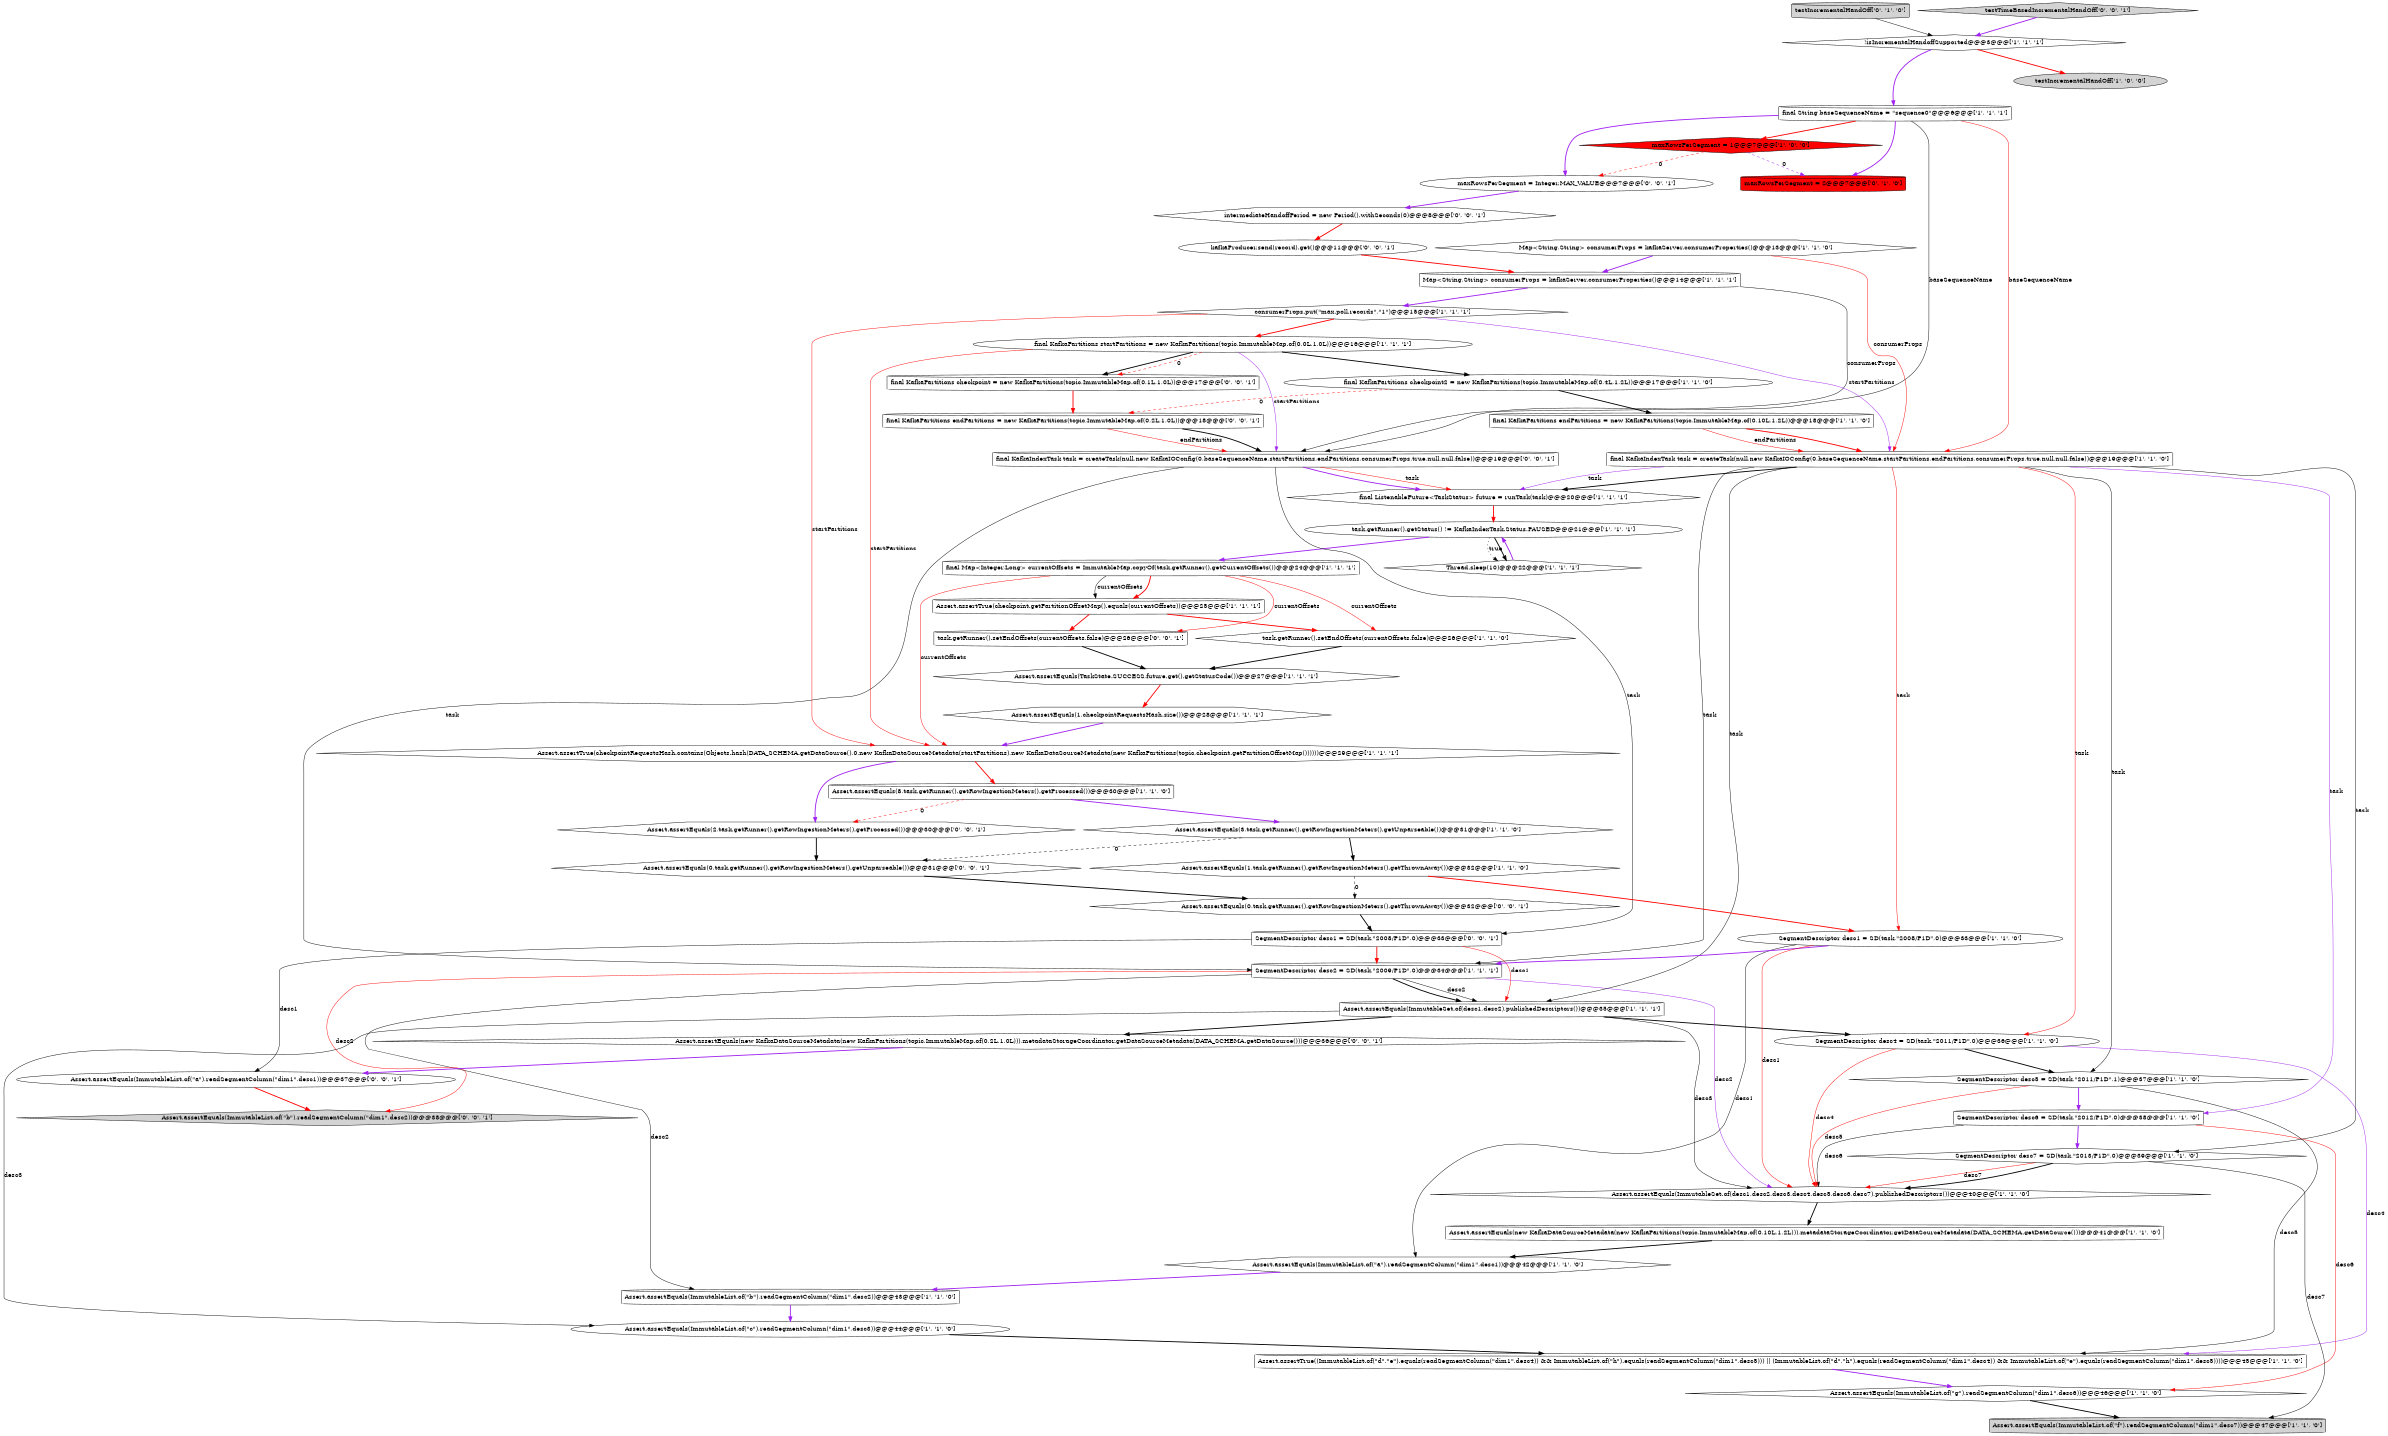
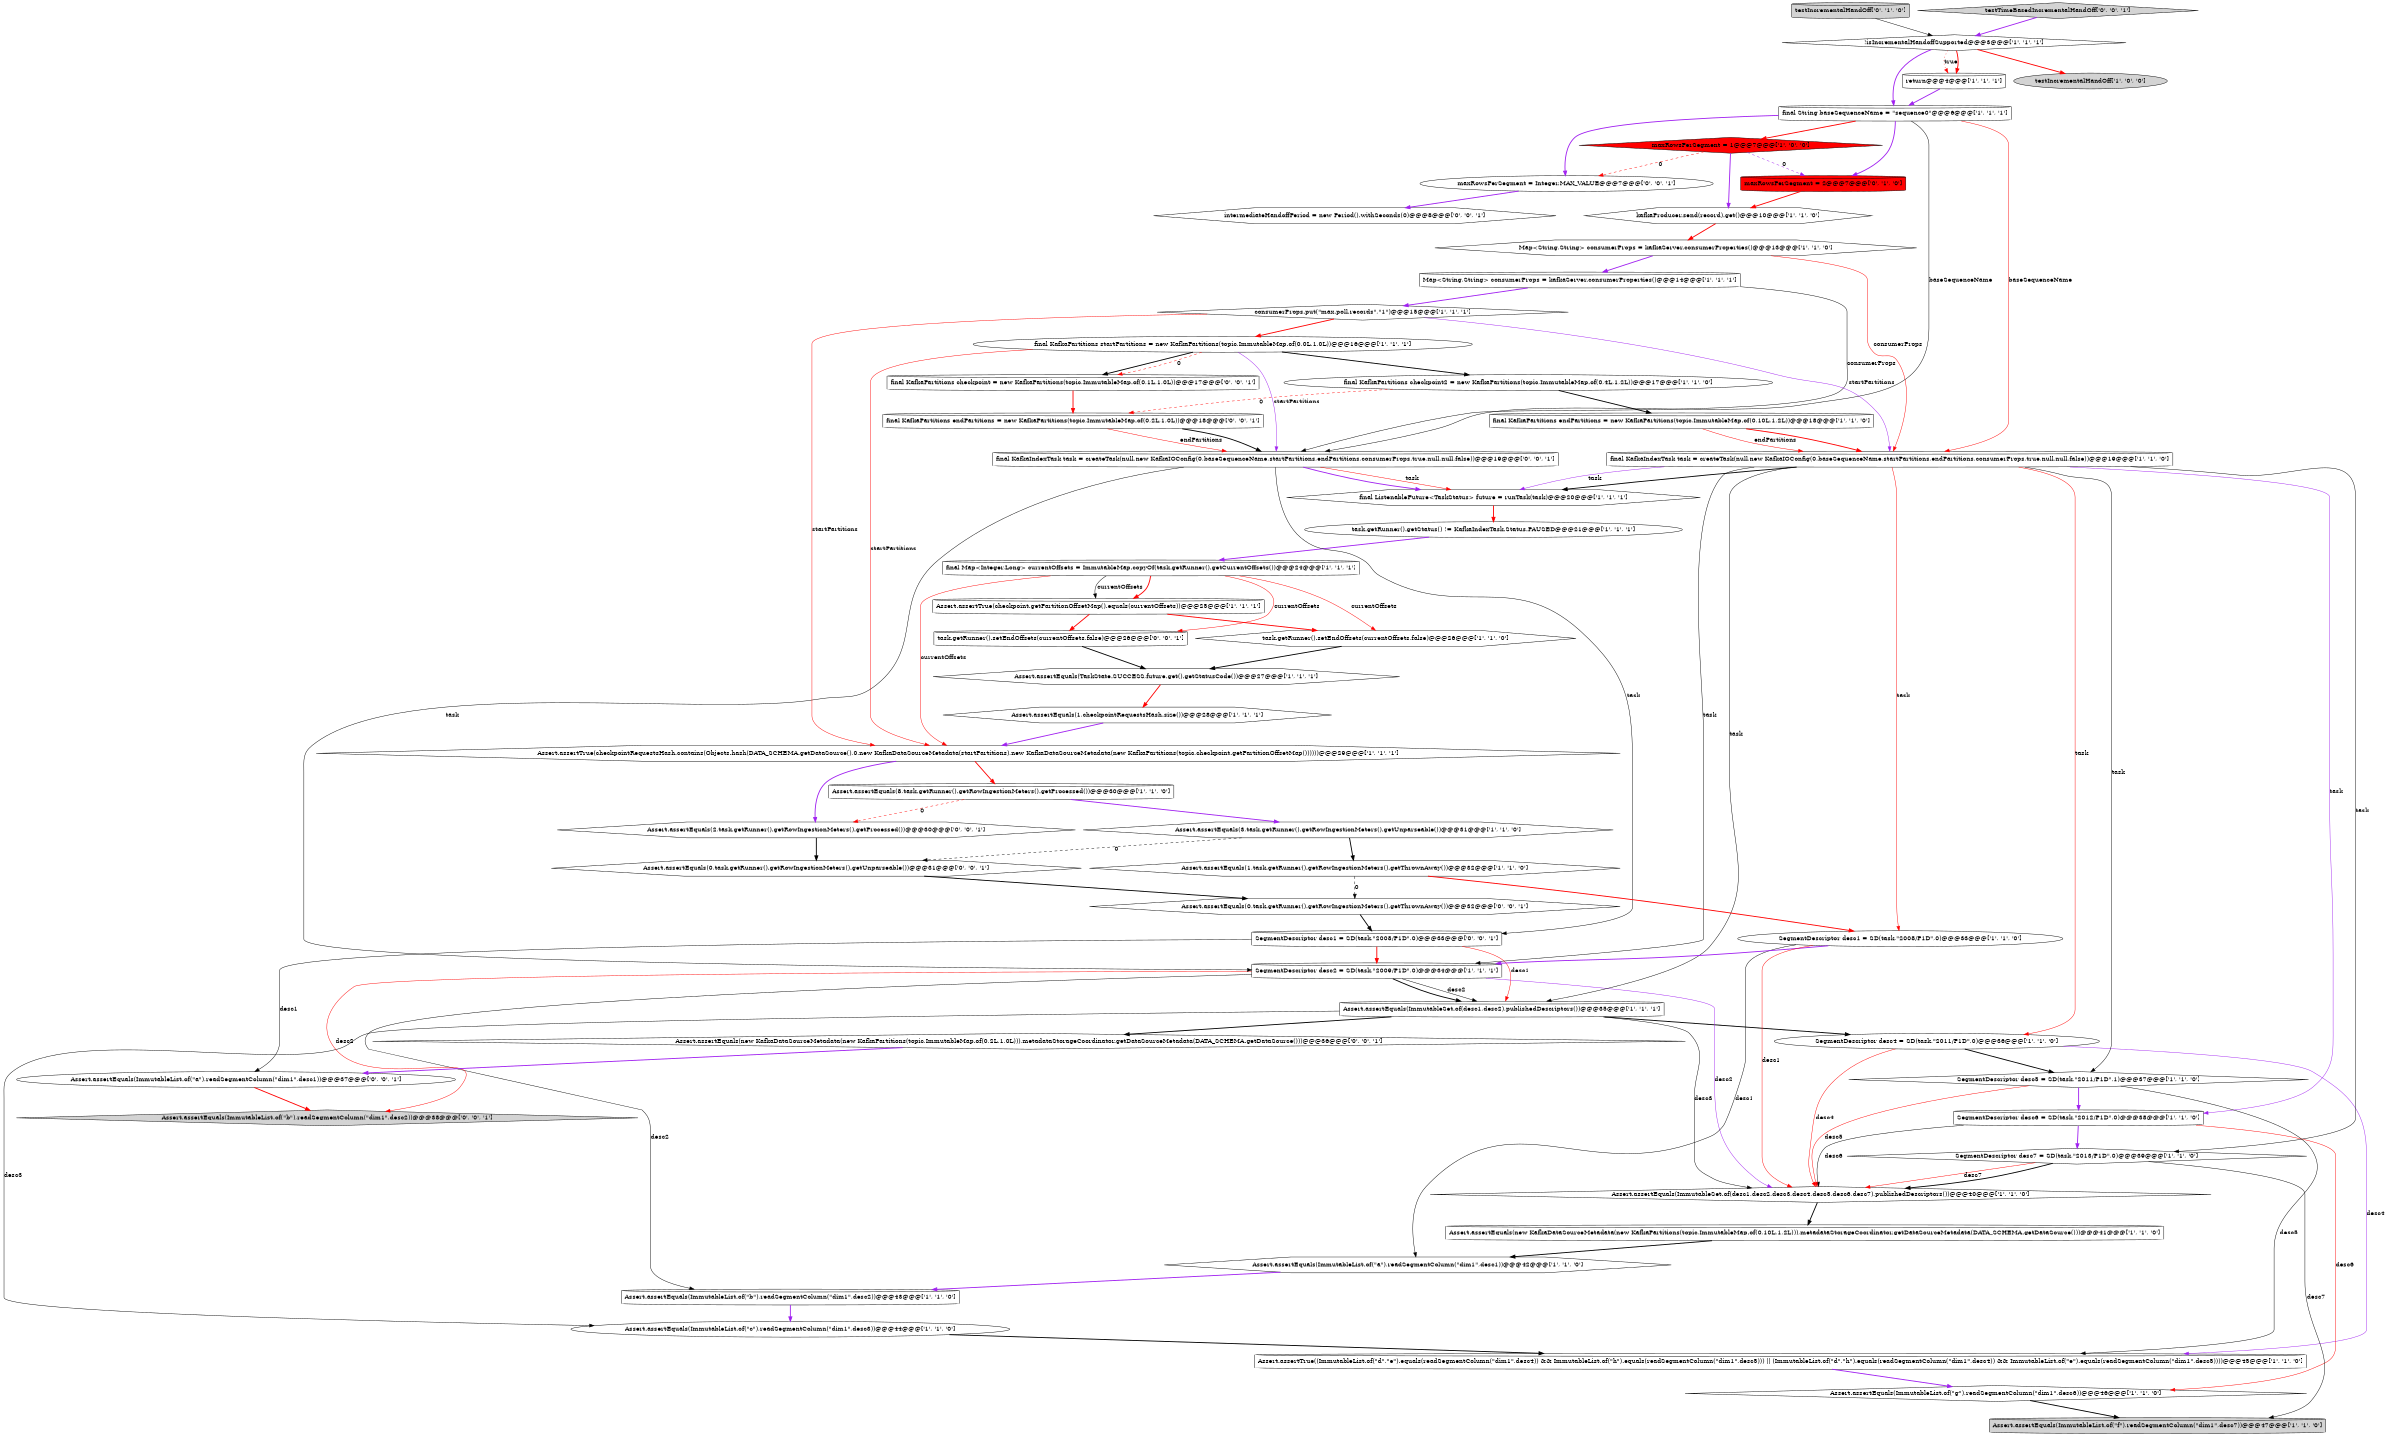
node "return@@@4@@@['1', '1', '1']": added
node "kafkaProducer.send(record).get()@@@10@@@['1', '1', '0']": added
node "kafkaProducer.send(record).get()@@@11@@@['0', '0', '1']": removed
node "Thread.sleep(10)@@@22@@@['1', '1', '1']": removed
